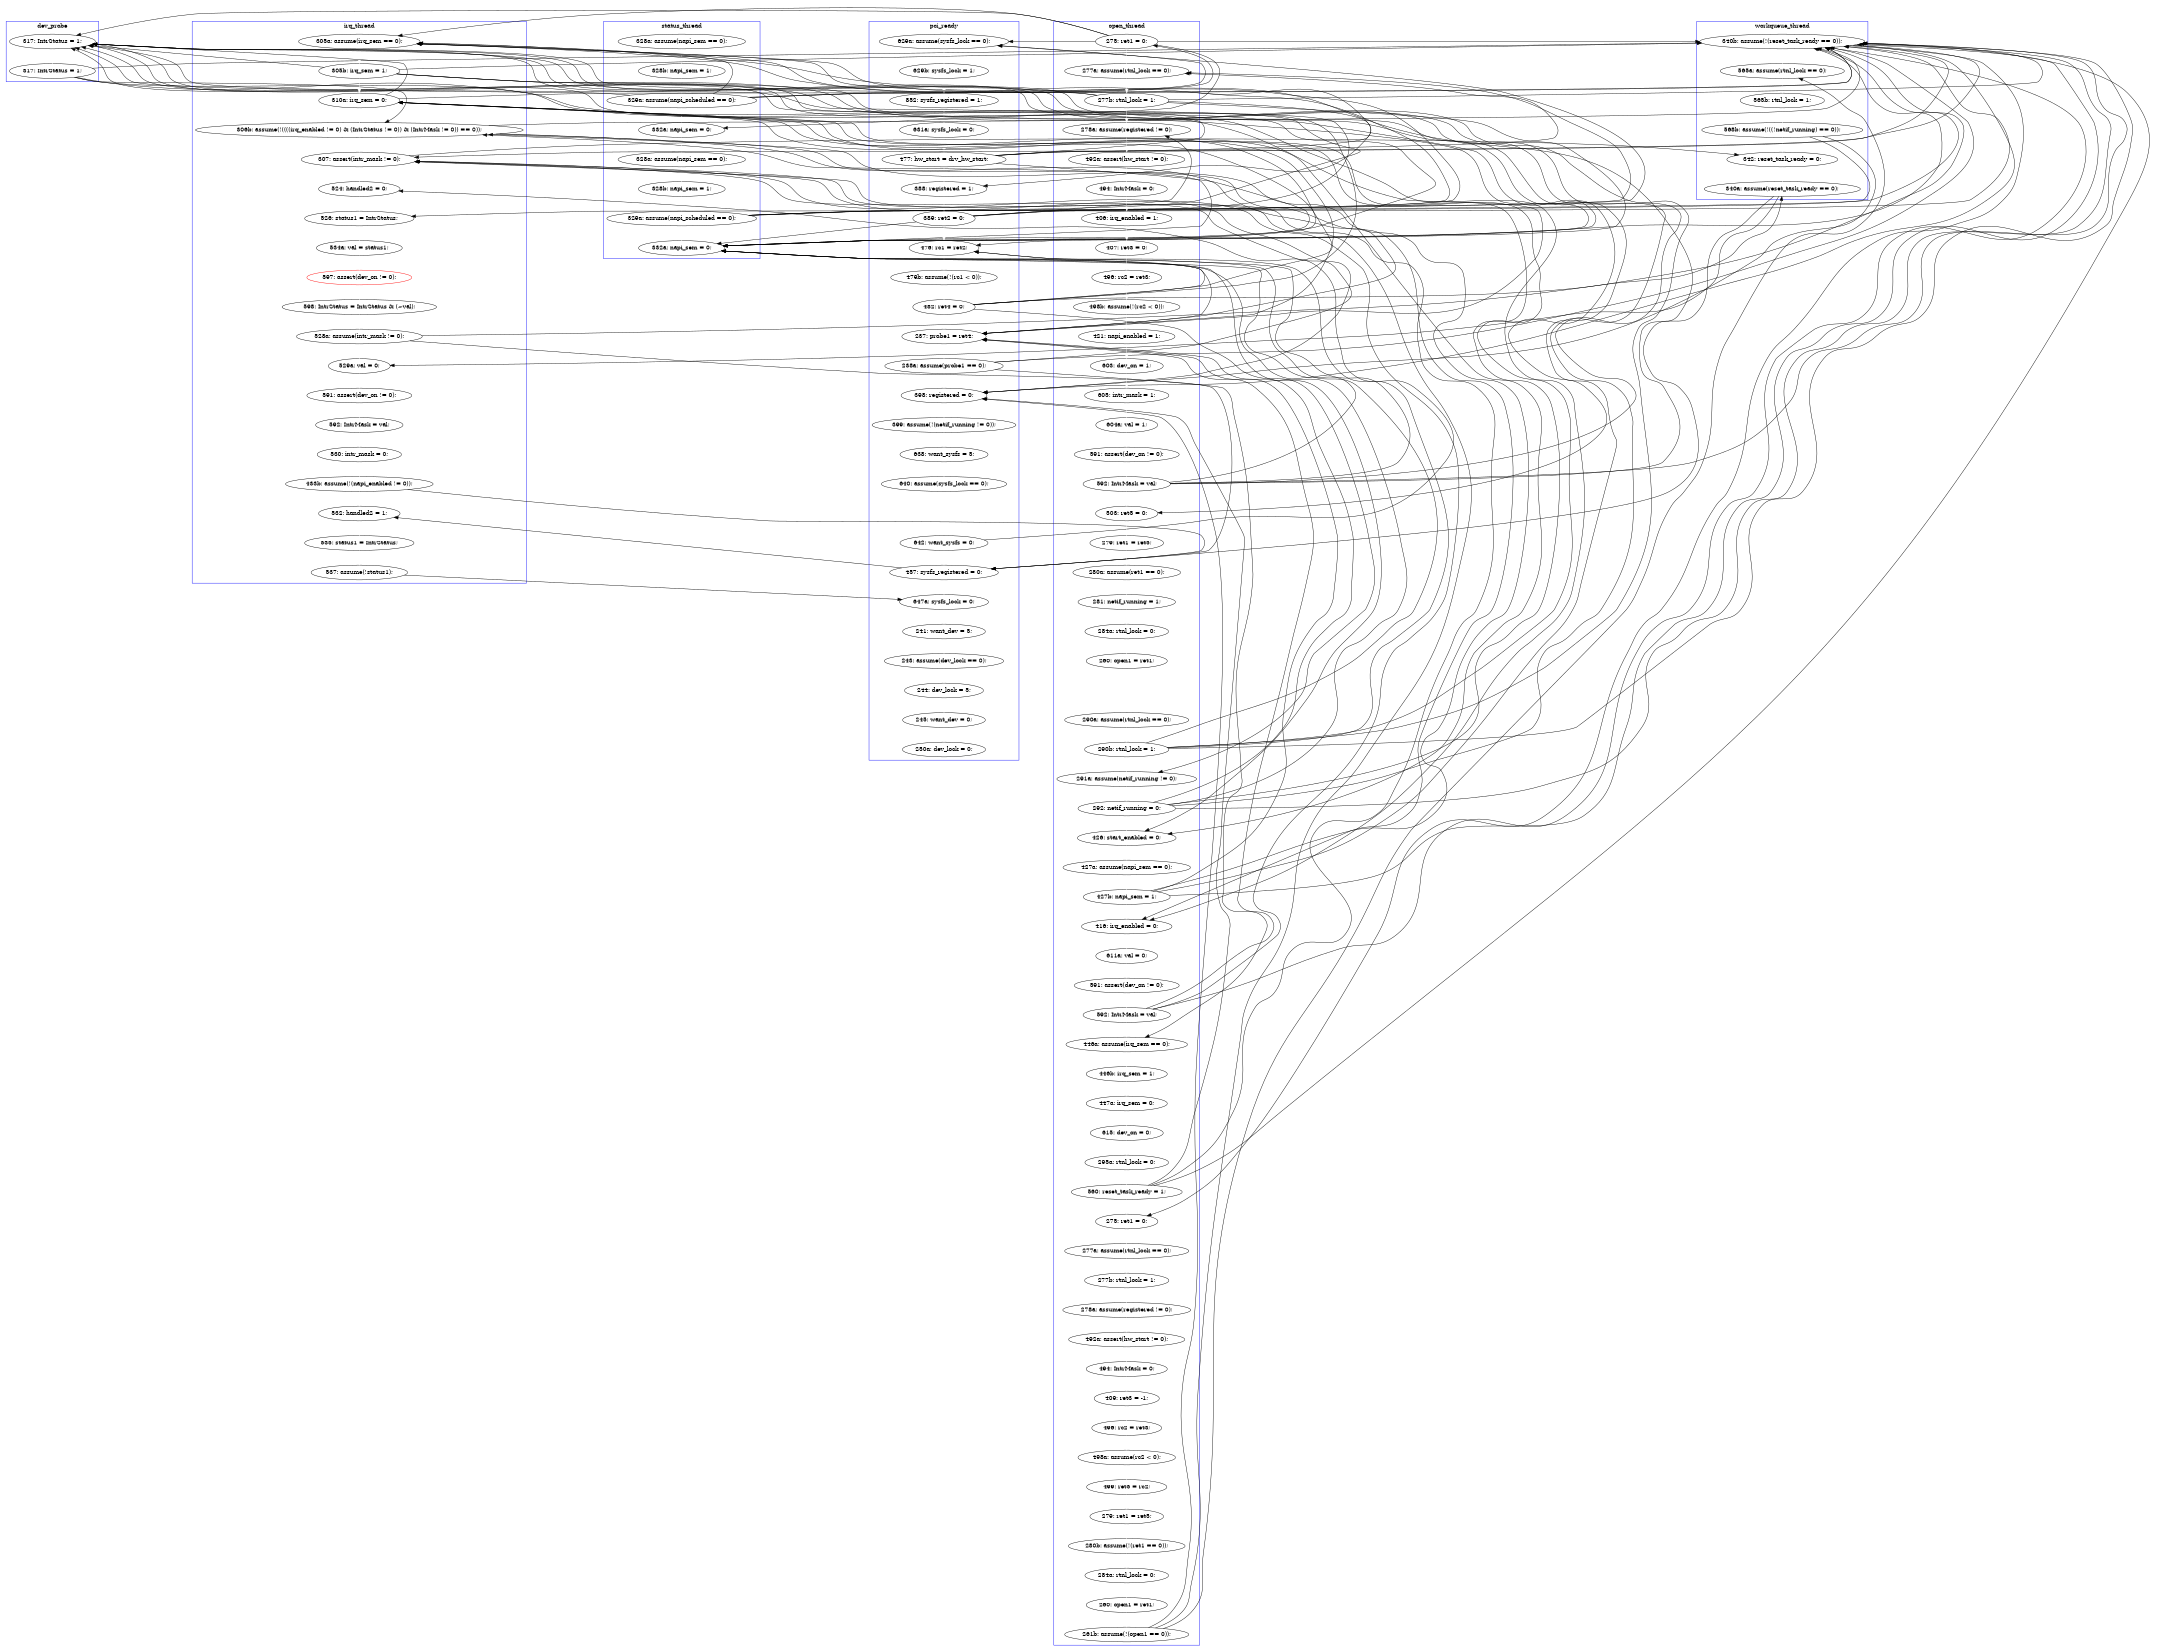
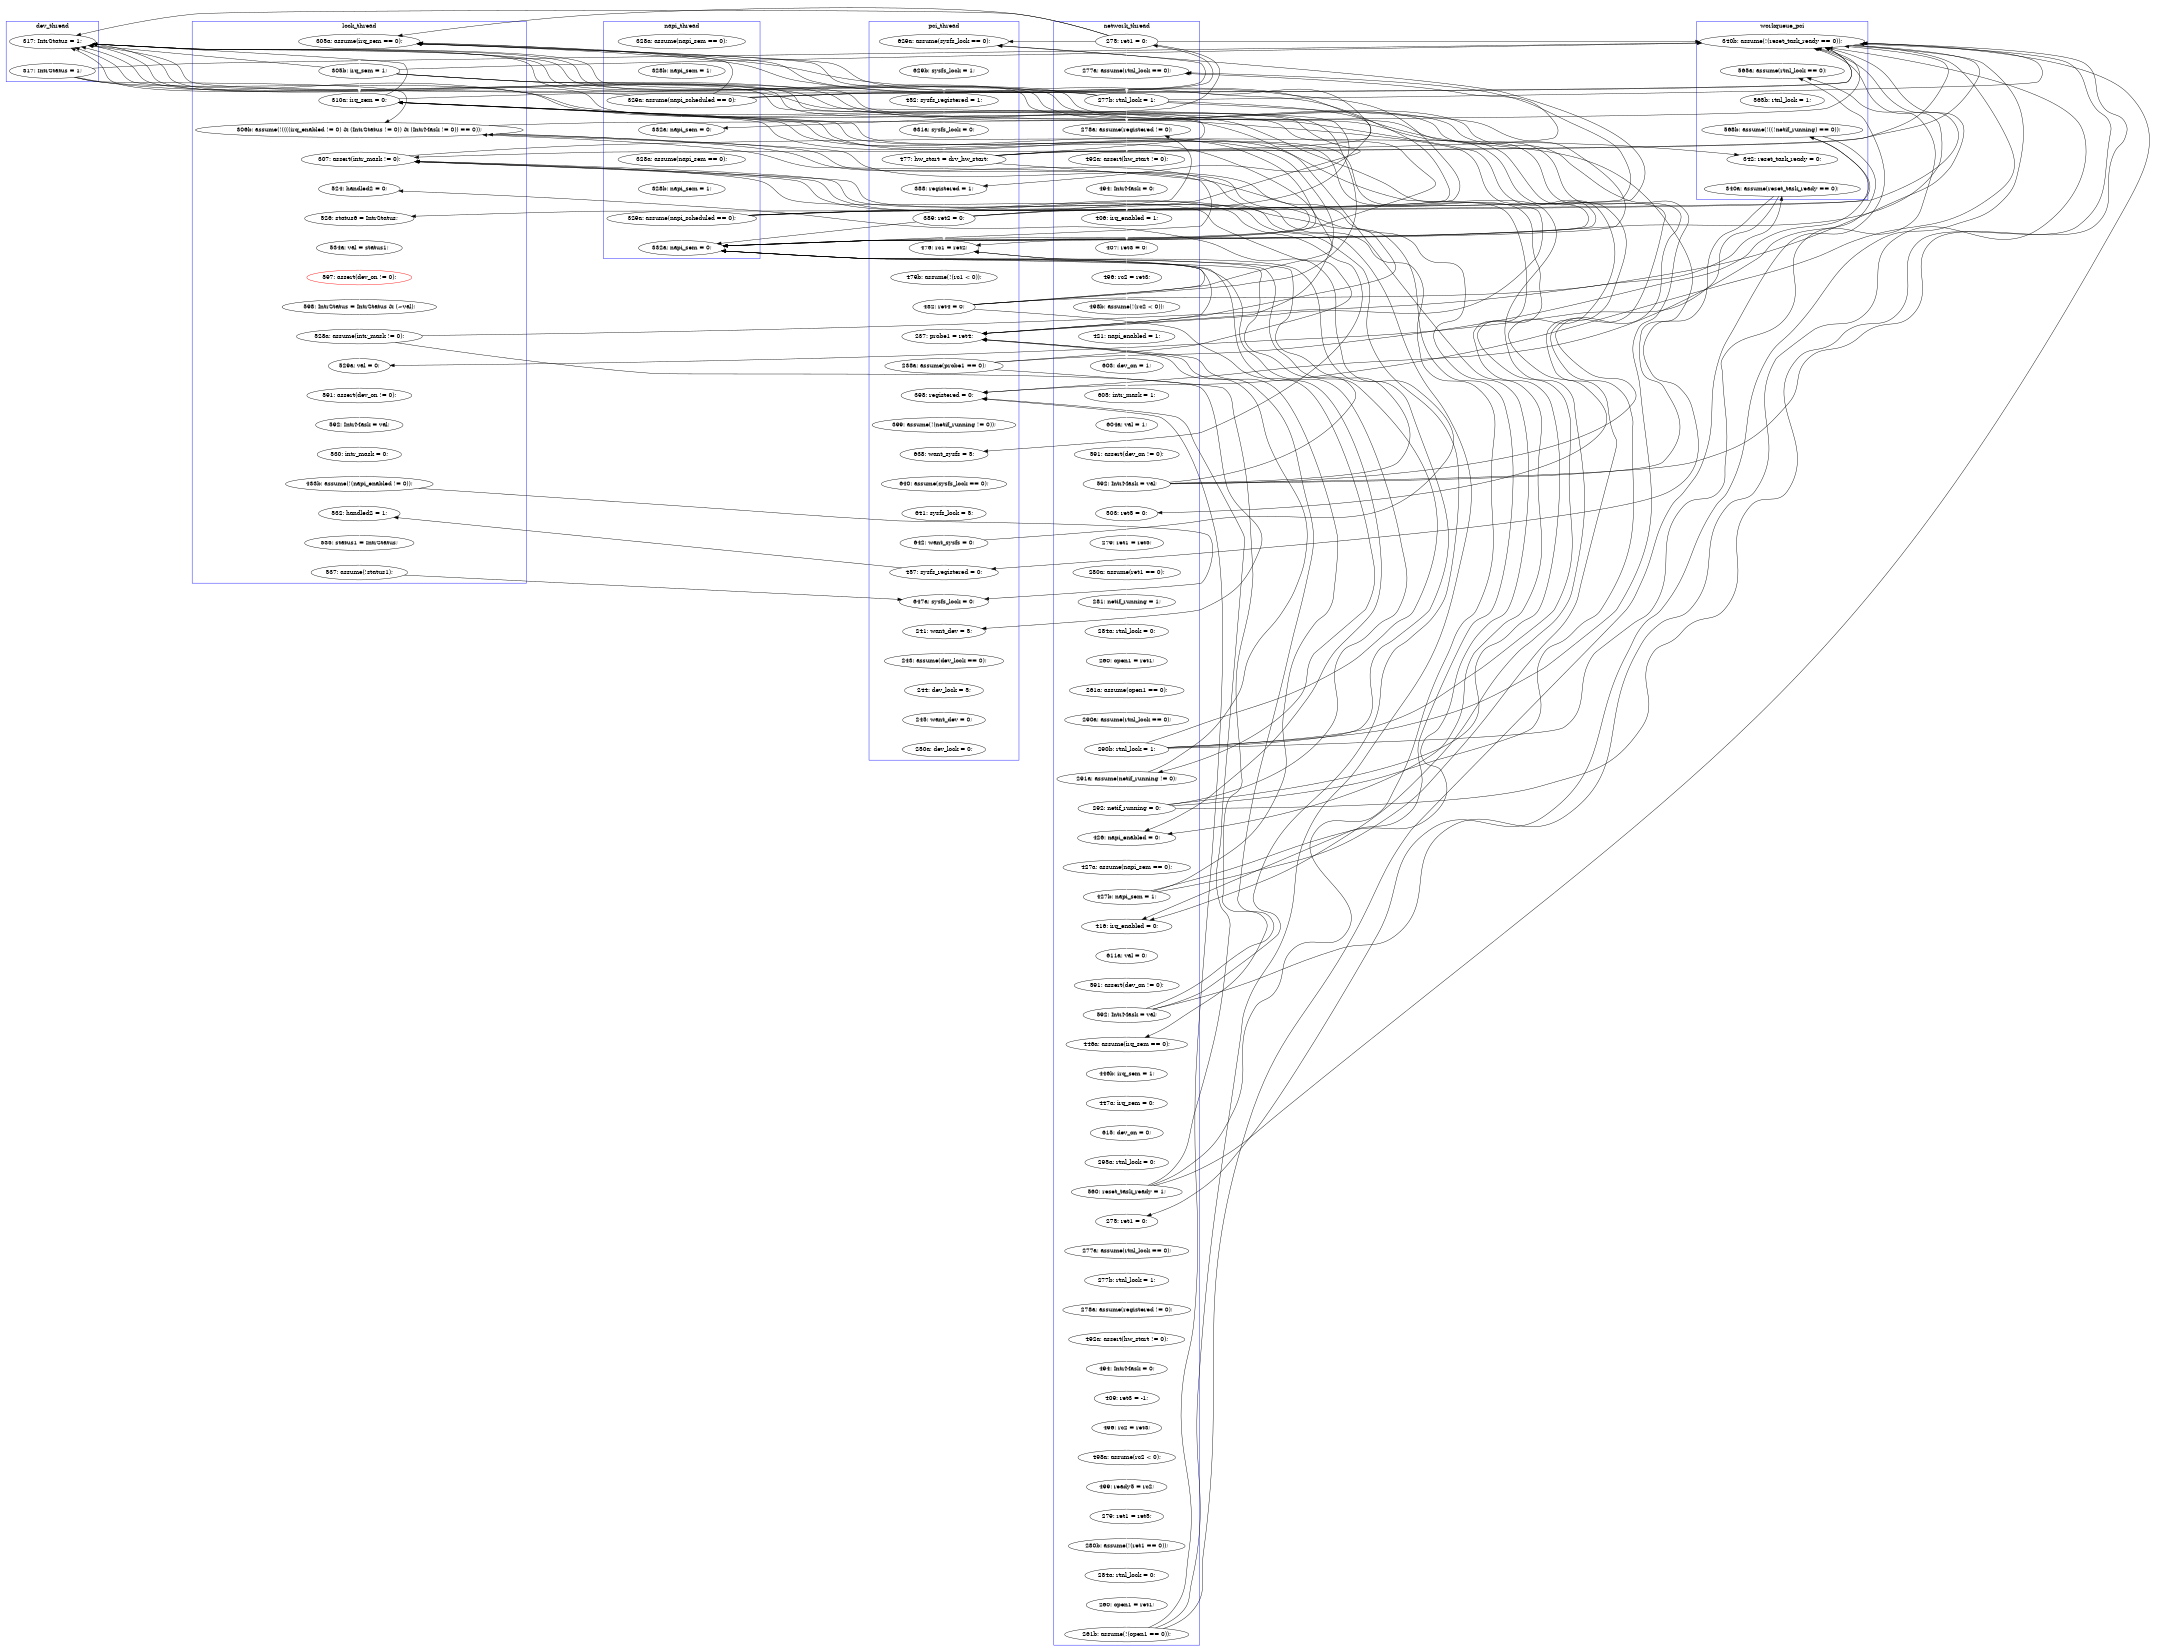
cluster "dev_probe": label "dev_probe" -> "dev_thread"
cluster "irq_thread": label "irq_thread" -> "lock_thread"
cluster "status_thread": label "status_thread" -> "napi_thread"
cluster "pci_ready": label "pci_ready" -> "pci_thread"
cluster "open_thread": label "open_thread" -> "network_thread"
cluster "workqueue_thread": label "workqueue_thread" -> "workqueue_pci"
node "852: sysfs_registered = 1;": label "852: sysfs_registered = 1;" -> "452: sysfs_registered = 1;"
edge "307: assert(intr_mask != 0);" -> "398: registered = 0;": now "307: assert(intr_mask != 0);" -> "638: want_sysfs = 5;"
edge "389: ret2 = 0;" -> "340b: assume(!(reset_task_ready == 0));": removed
node "526: status1 = IntrStatus;": label "526: status1 = IntrStatus;" -> "526: status6 = IntrStatus;"
edge "238a: assume(probe1 == 0);" -> "340b: assume(!(reset_task_ready == 0));": now "238a: assume(probe1 == 0);" -> "568b: assume(!((!netif_running) == 0));"
edge "528a: assume(intr_mask != 0);" -> "457: sysfs_registered = 0;": now "528a: assume(intr_mask != 0);" -> "241: want_dev = 5;"
edge "290b: rtnl_lock = 1;" -> "340b: assume(!(reset_task_ready == 0));": now "290b: rtnl_lock = 1;" -> "565a: assume(rtnl_lock == 0);"
edge "292: netif_running = 0;" -> "237: probe1 = ret4;": now "291a: assume(netif_running != 0);" -> "237: probe1 = ret4;"
edge "427b: napi_sem = 1;" -> "340b: assume(!(reset_task_ready == 0));": removed
node "641: sysfs_lock = 5;": added
edge "433b: assume(!(napi_enabled != 0));" -> "457: sysfs_registered = 0;": now "433b: assume(!(napi_enabled != 0));" -> "647a: sysfs_lock = 0;"
node "261a: assume(open1 == 0);": added
node "426: start_enabled = 0;": label "426: start_enabled = 0;" -> "426: napi_enabled = 0;"
node "499: ret5 = rc2;": label "499: ret5 = rc2;" -> "499: ready5 = rc2;"
